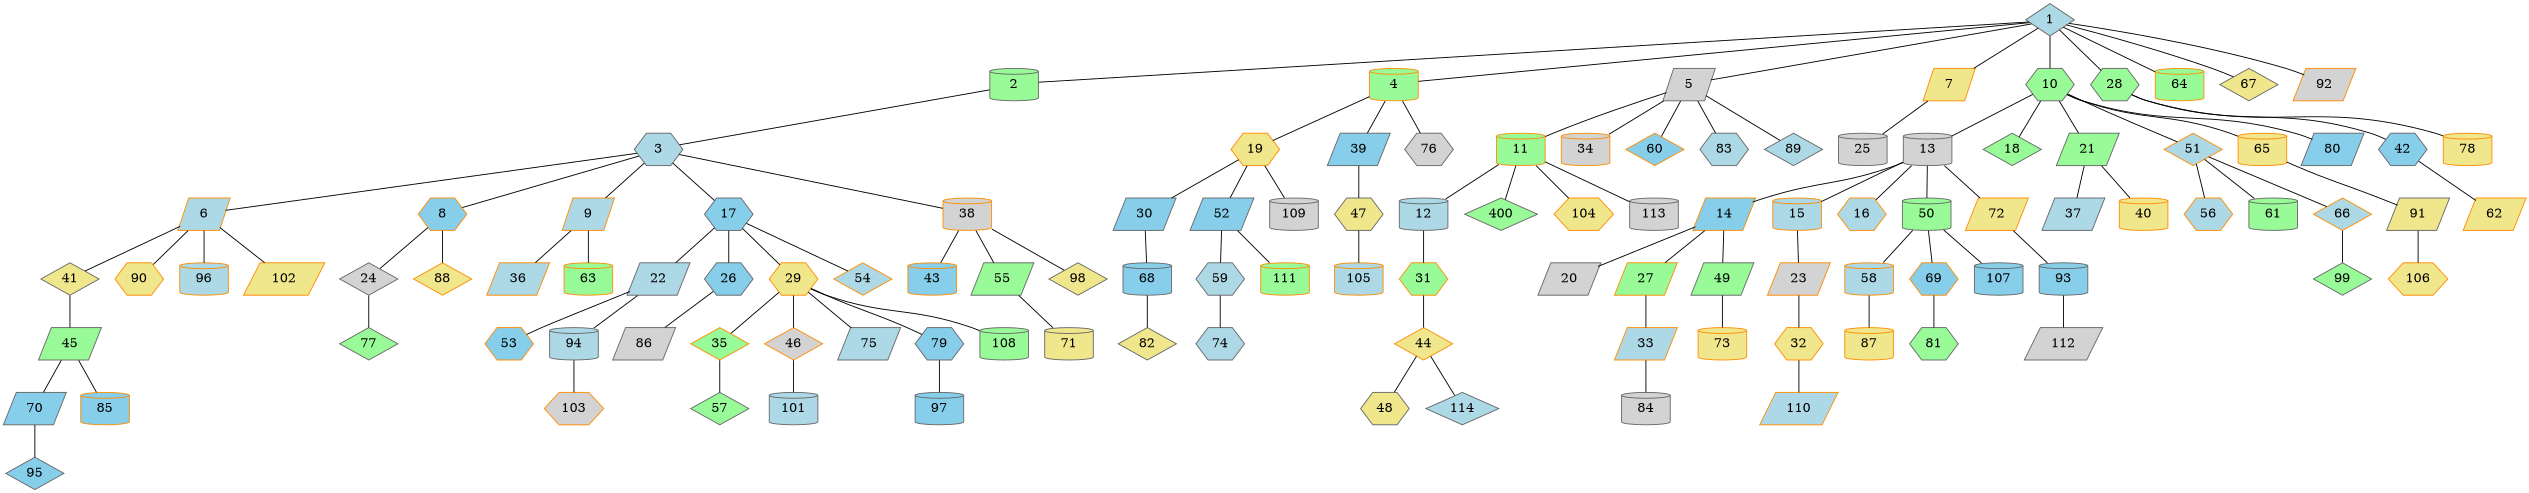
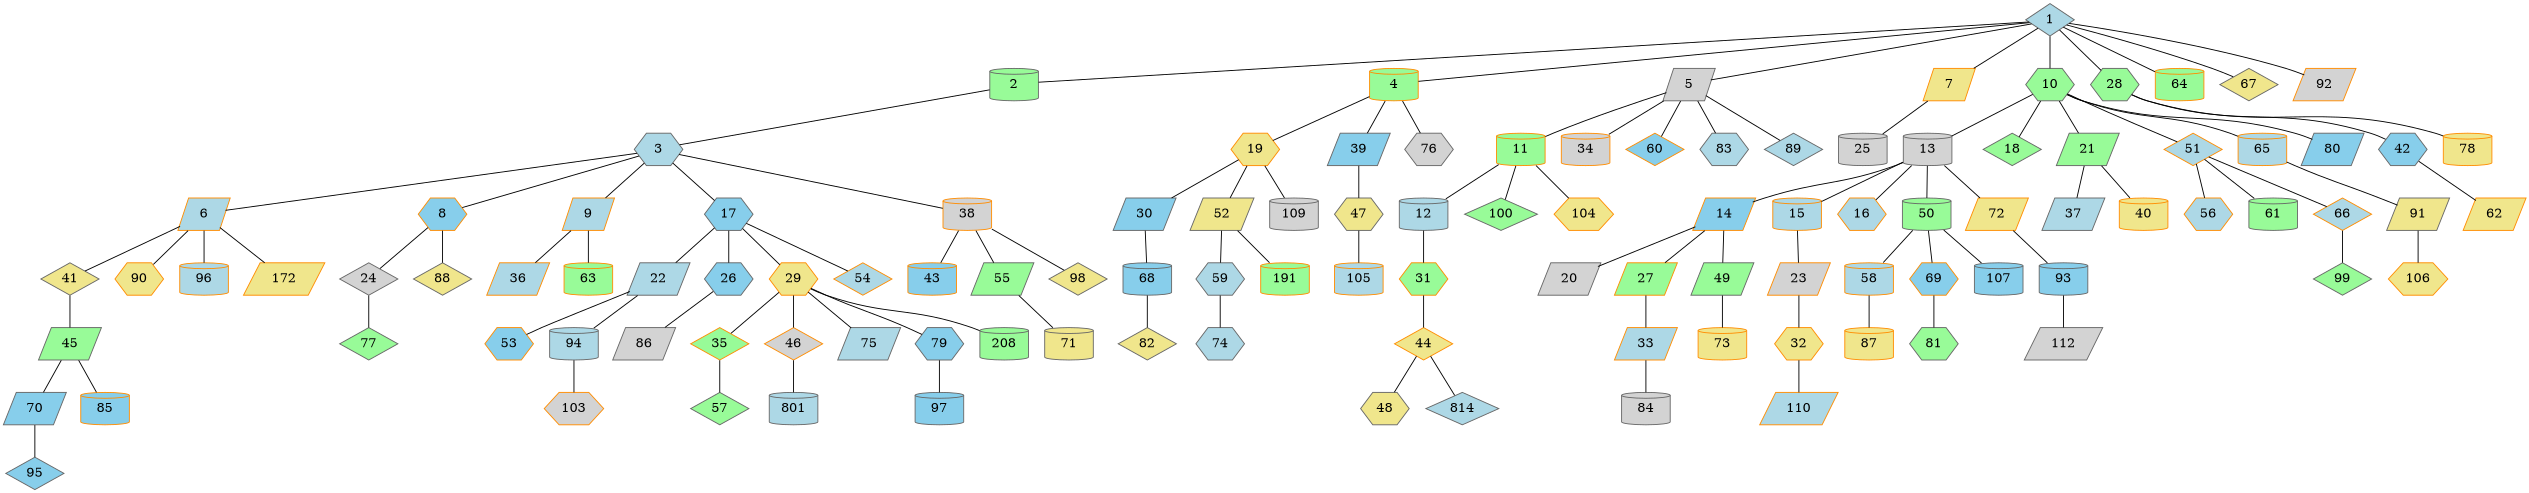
node "65": fillcolor khaki -> lightblue
node "52": fillcolor skyblue -> khaki
node "400": label "400" -> "100"
node "113": removed
node "102": label "102" -> "172"
node "88": color darkorange -> gray40
node "111": label "111" -> "191"
node "108": label "108" -> "208"
node "101": label "101" -> "801"
node "114": label "114" -> "814"
